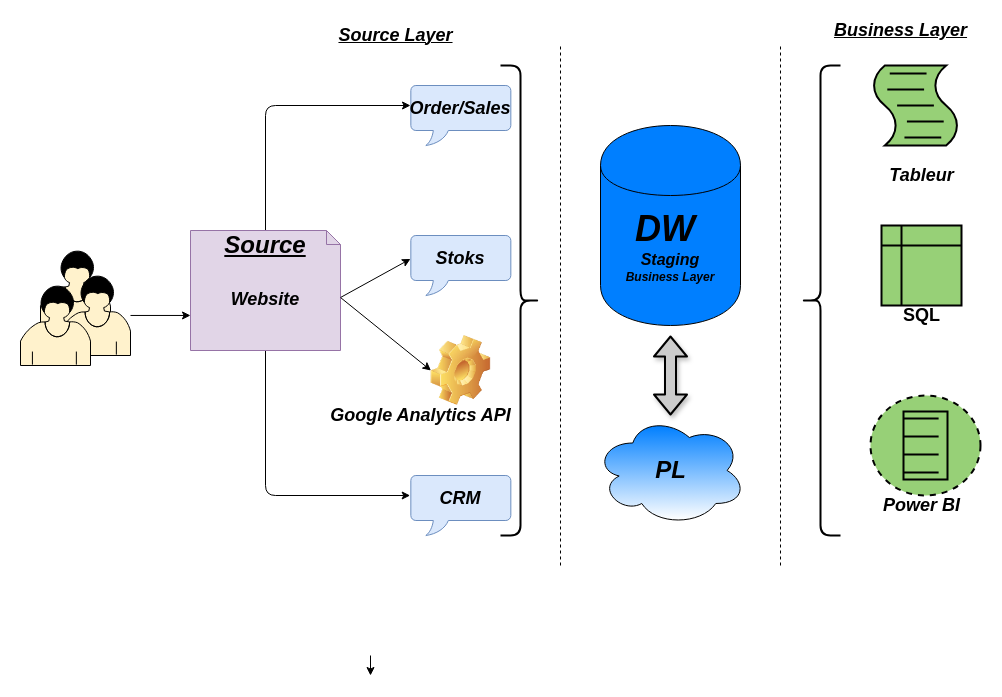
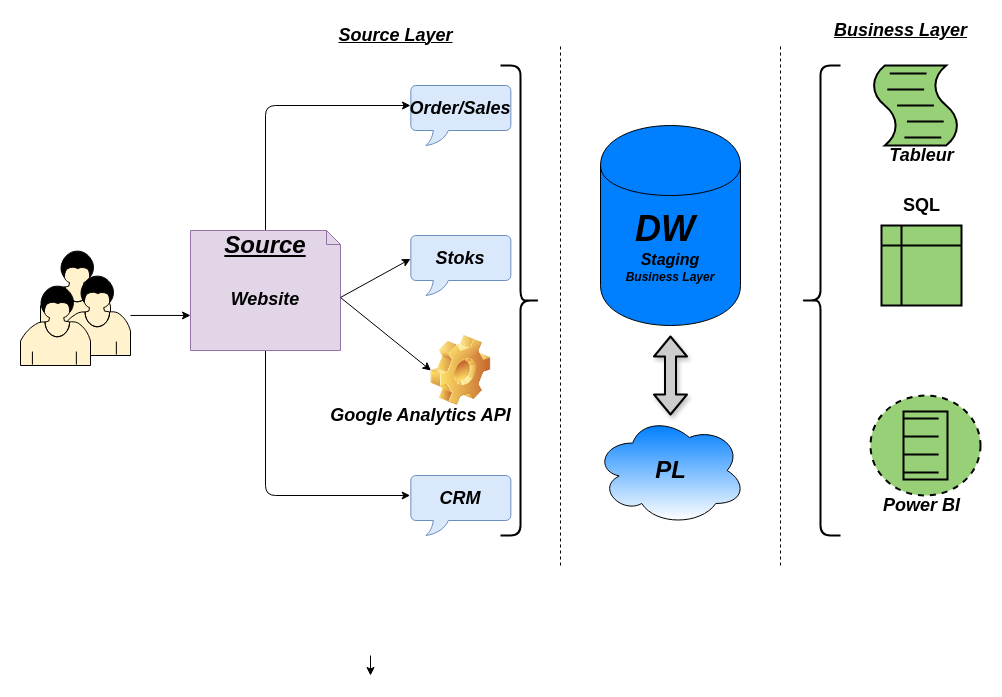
node "Tableur": moved (922, 176) -> (922, 156)
node "SQL": moved (922, 316) -> (922, 206)
